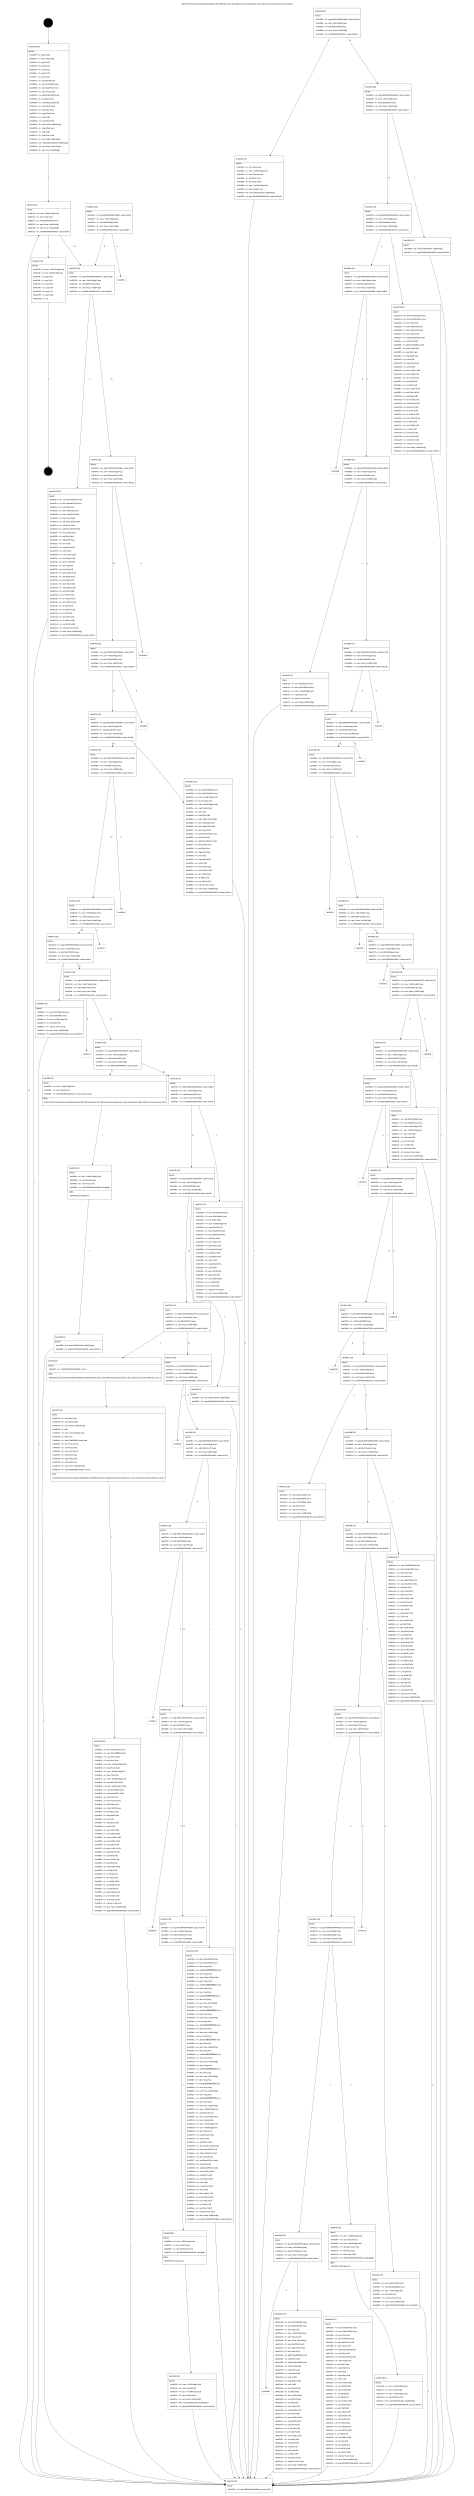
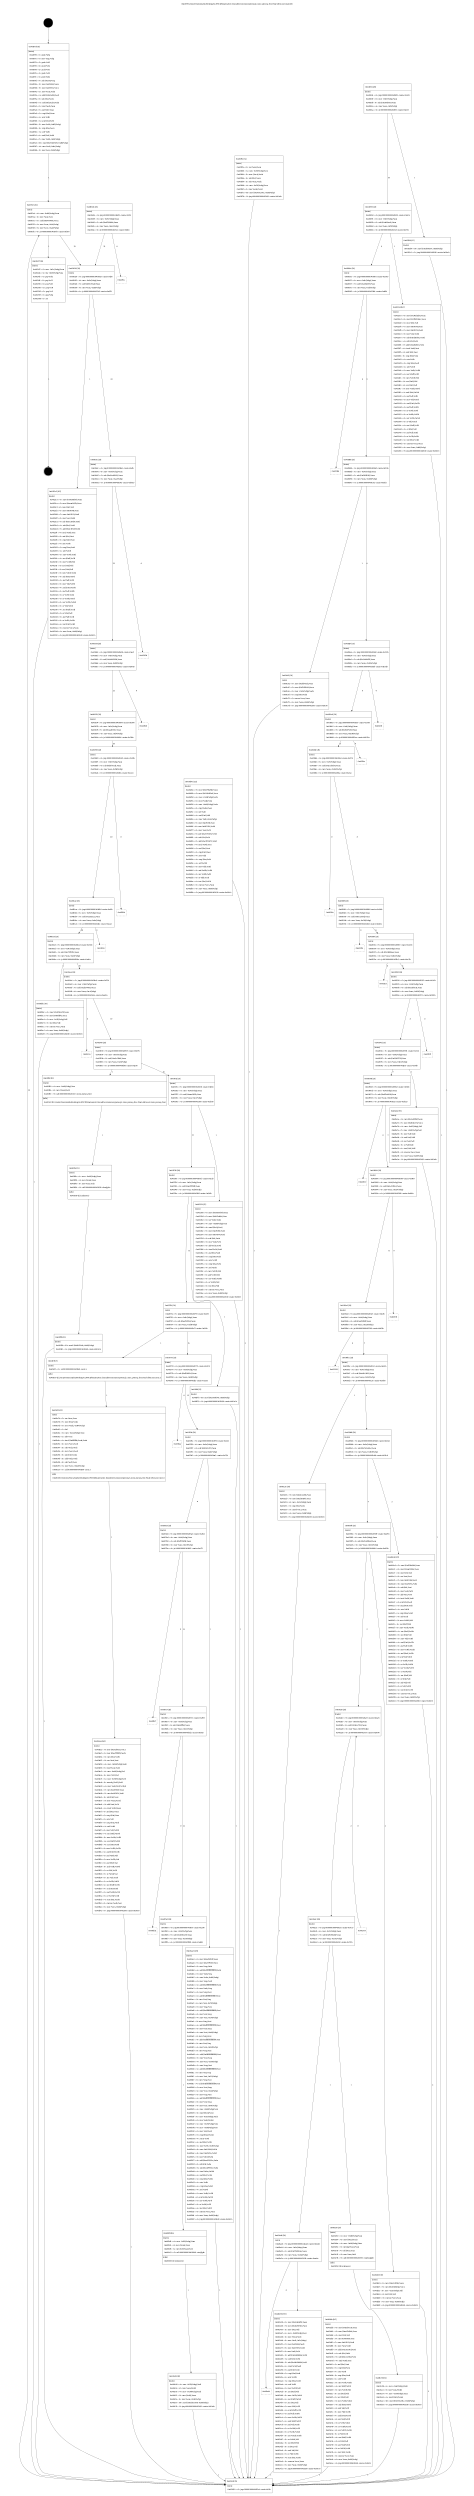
node "0x401818 [28]": removed
edge "0x401674 [28]" -> "0x401d46 [122]": removed, label "2"
edge "0x401a10 [28]" -> "0x4025c9": reversed
